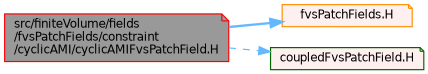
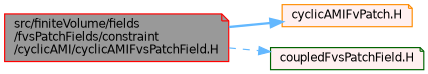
node "fvsPatchFields.H": label "fvsPatchFields.H" -> "cyclicAMIFvPatch.H"
